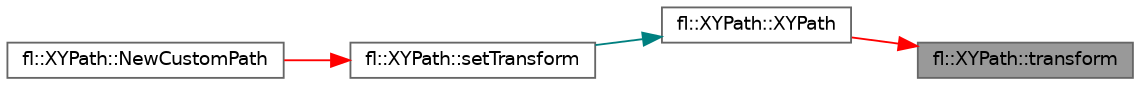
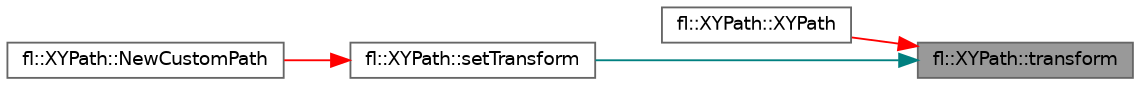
edge "fl::XYPath::setTransform" -> "fl::XYPath::XYPath": now "fl::XYPath::setTransform" -> "fl::XYPath::transform"
